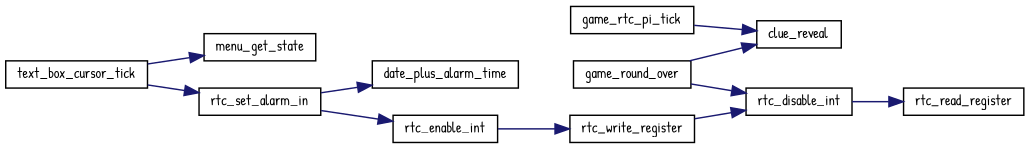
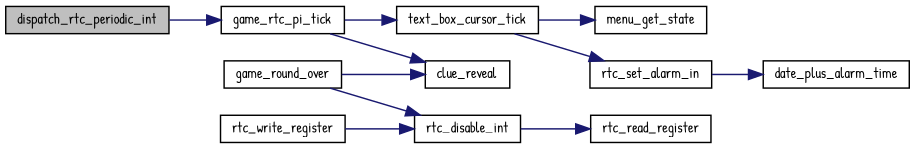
node "dispatch_rtc_periodic_int": added
edge "game_rtc_pi_tick" -> "text_box_cursor_tick": added
node "rtc_enable_int": removed
